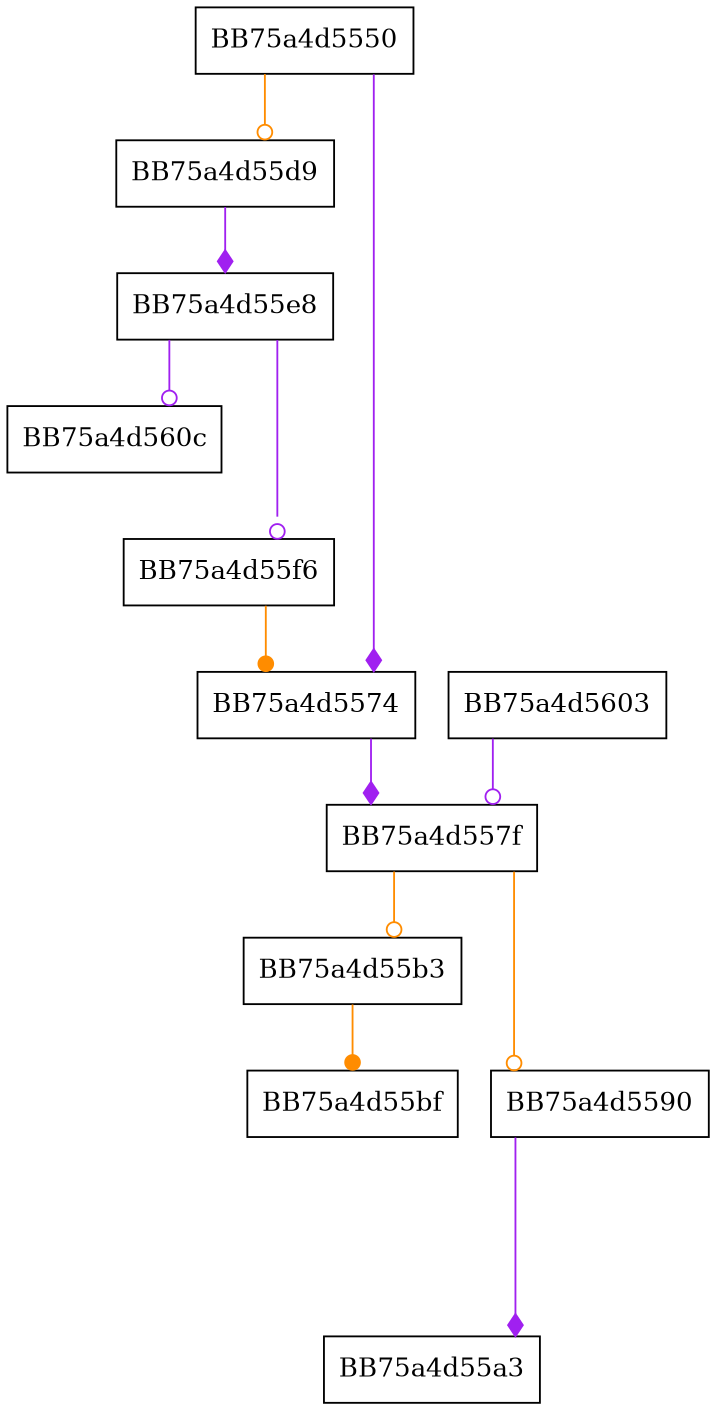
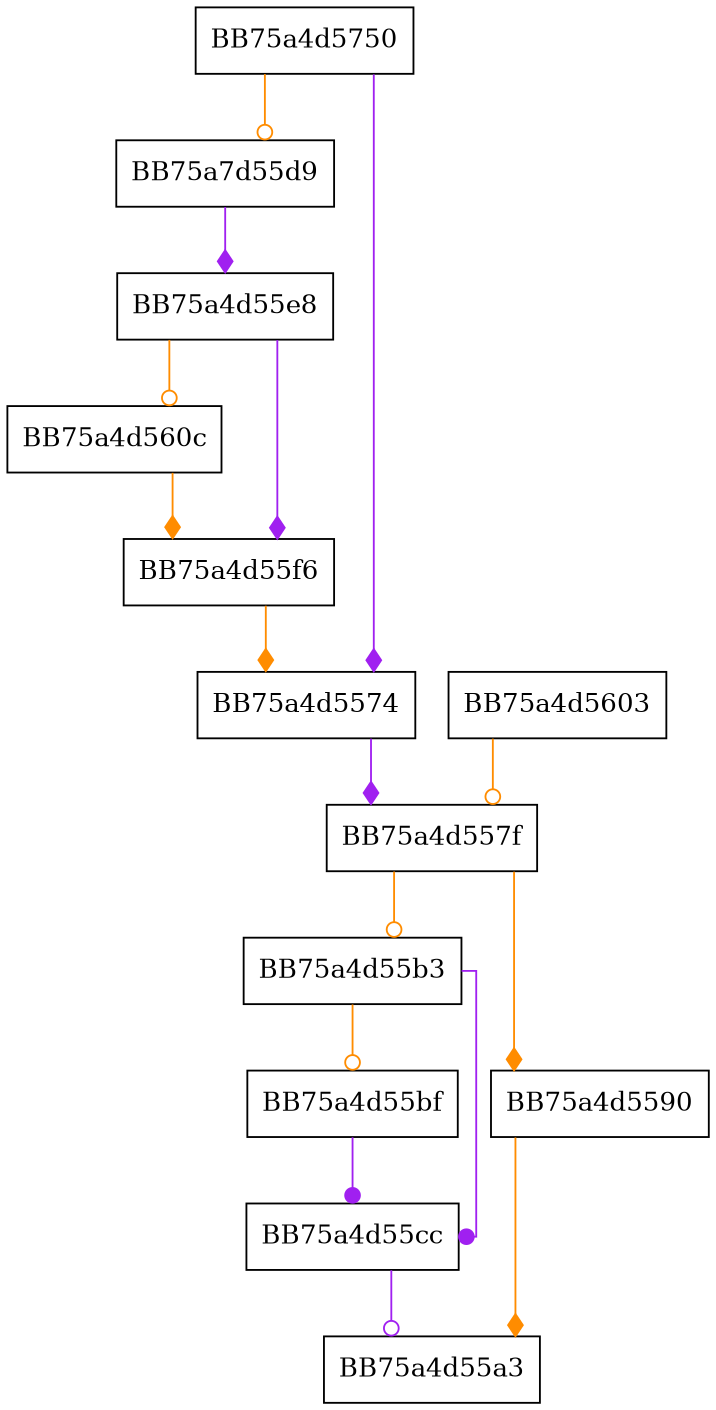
node "BB75a4d5550": label "BB75a4d5550" -> "BB75a4d5750"
node "BB75a4d55d9": label "BB75a4d55d9" -> "BB75a7d55d9"
edge "BB75a4d55e8" -> "BB75a4d560c": color purple -> darkorange
edge "BB75a4d55e8" -> "BB75a4d55f6": arrowhead odot -> diamond
edge "BB75a4d560c" -> "BB75a4d55f6": added
edge "BB75a4d55f6" -> "BB75a4d5574": arrowhead dot -> diamond
edge "BB75a4d5603" -> "BB75a4d557f": color purple -> darkorange
edge "BB75a4d557f" -> "BB75a4d5590": arrowhead odot -> diamond
edge "BB75a4d55b3" -> "BB75a4d55bf": arrowhead dot -> odot
edge "BB75a4d5590" -> "BB75a4d55a3": color purple -> darkorange
node "BB75a4d55cc": added
